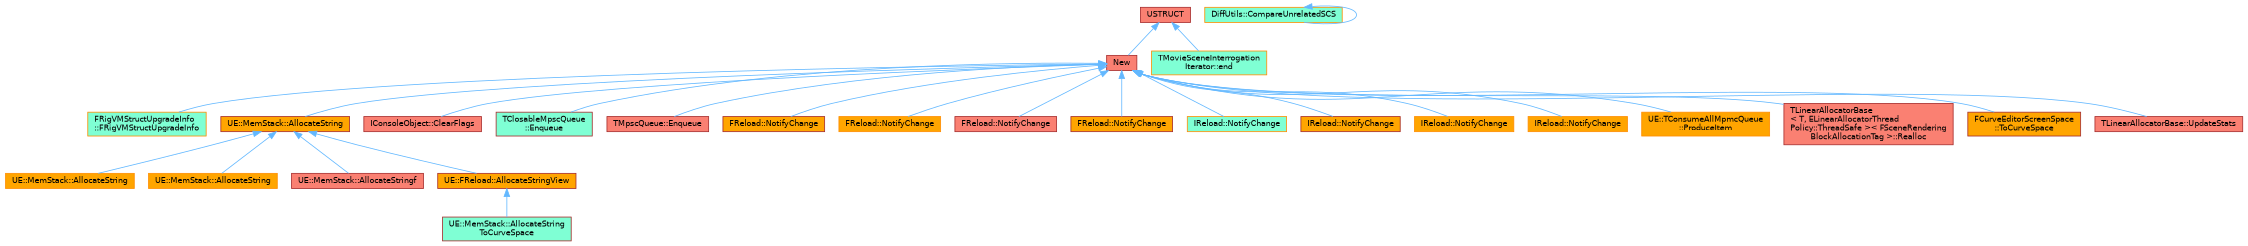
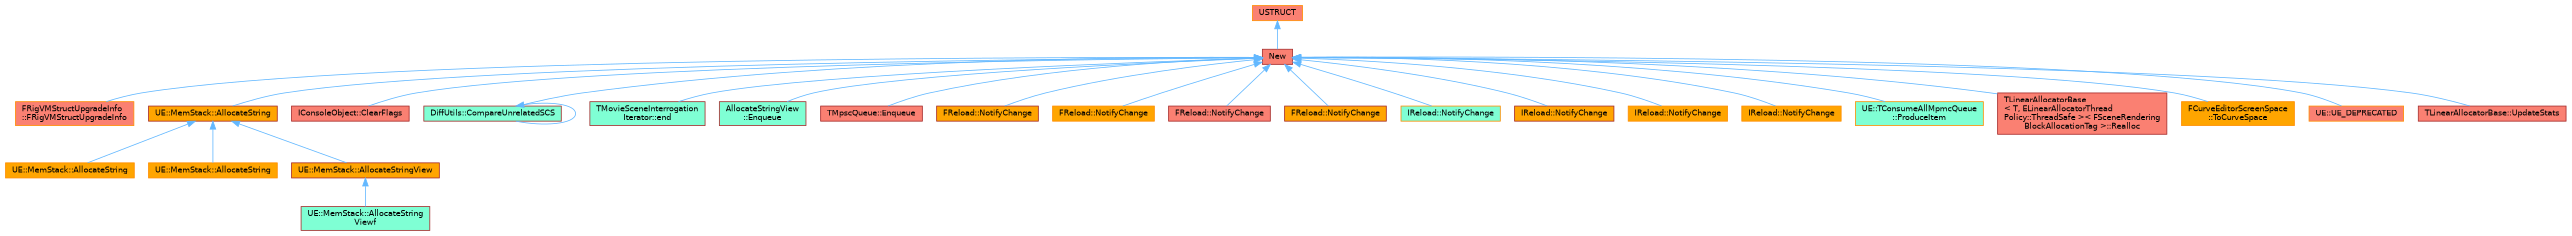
node "USTRUCT": color brown -> darkorange
node "DiffUtils::CompareUnrelatedSCS": color darkorange -> brown
edge "TMovieSceneInterrogation Iterator::end" -> "USTRUCT": now "TMovieSceneInterrogation Iterator::end" -> "New"
node "TMovieSceneInterrogation Iterator::end": color darkorange -> brown
edge "DiffUtils::CompareUnrelatedSCS" -> "New": added
node "UE::UE_DEPRECATED": added
node "FRigVMStructUpgradeInfo ::FRigVMStructUpgradeInfo": fillcolor aquamarine -> salmon
node "TClosableMpscQueue ::Enqueue": label "TClosableMpscQueue ::Enqueue" -> "AllocateStringView ::Enqueue"
node "UE::TConsumeAllMpmcQueue ::ProduceItem": fillcolor orange -> aquamarine
node "FCurveEditorScreenSpace ::ToCurveSpace": color brown -> darkorange
node "UE::MemStack::AllocateStringf": removed
node "UE::FReload::AllocateStringView": label "UE::FReload::AllocateStringView" -> "UE::MemStack::AllocateStringView"
node "UE::MemStack::AllocateString ToCurveSpace": label "UE::MemStack::AllocateString ToCurveSpace" -> "UE::MemStack::AllocateString Viewf"
